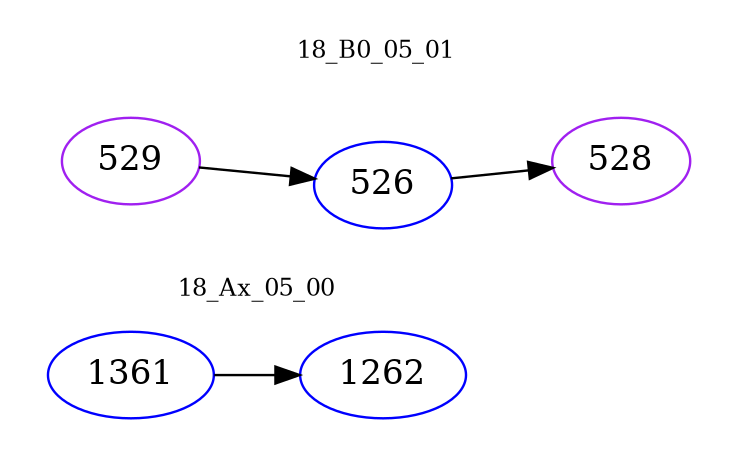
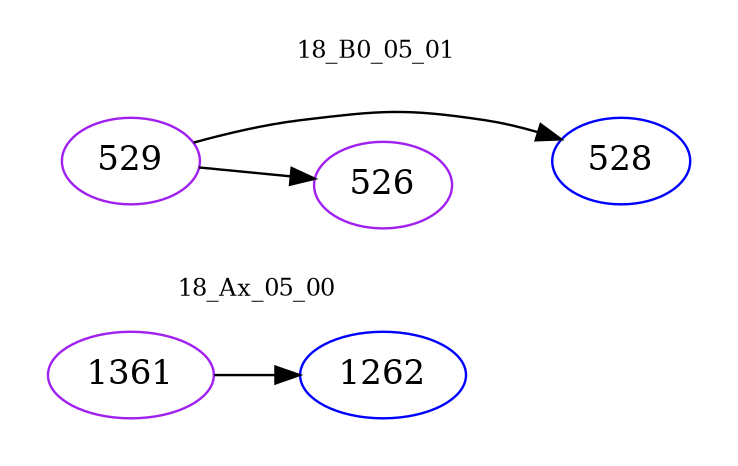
node "528": color purple -> blue
edge "526" -> "528": now "529" -> "528"
node "526": color blue -> purple
node "1361": color blue -> purple
